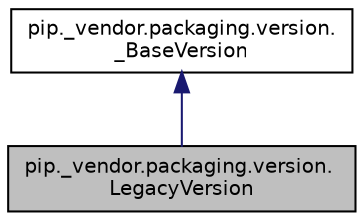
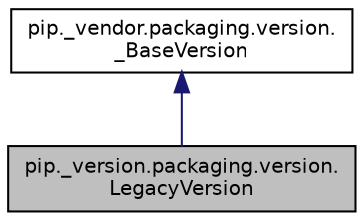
node "pip._vendor.packaging.version. LegacyVersion": label "pip._vendor.packaging.version. LegacyVersion" -> "pip._version.packaging.version. LegacyVersion"
